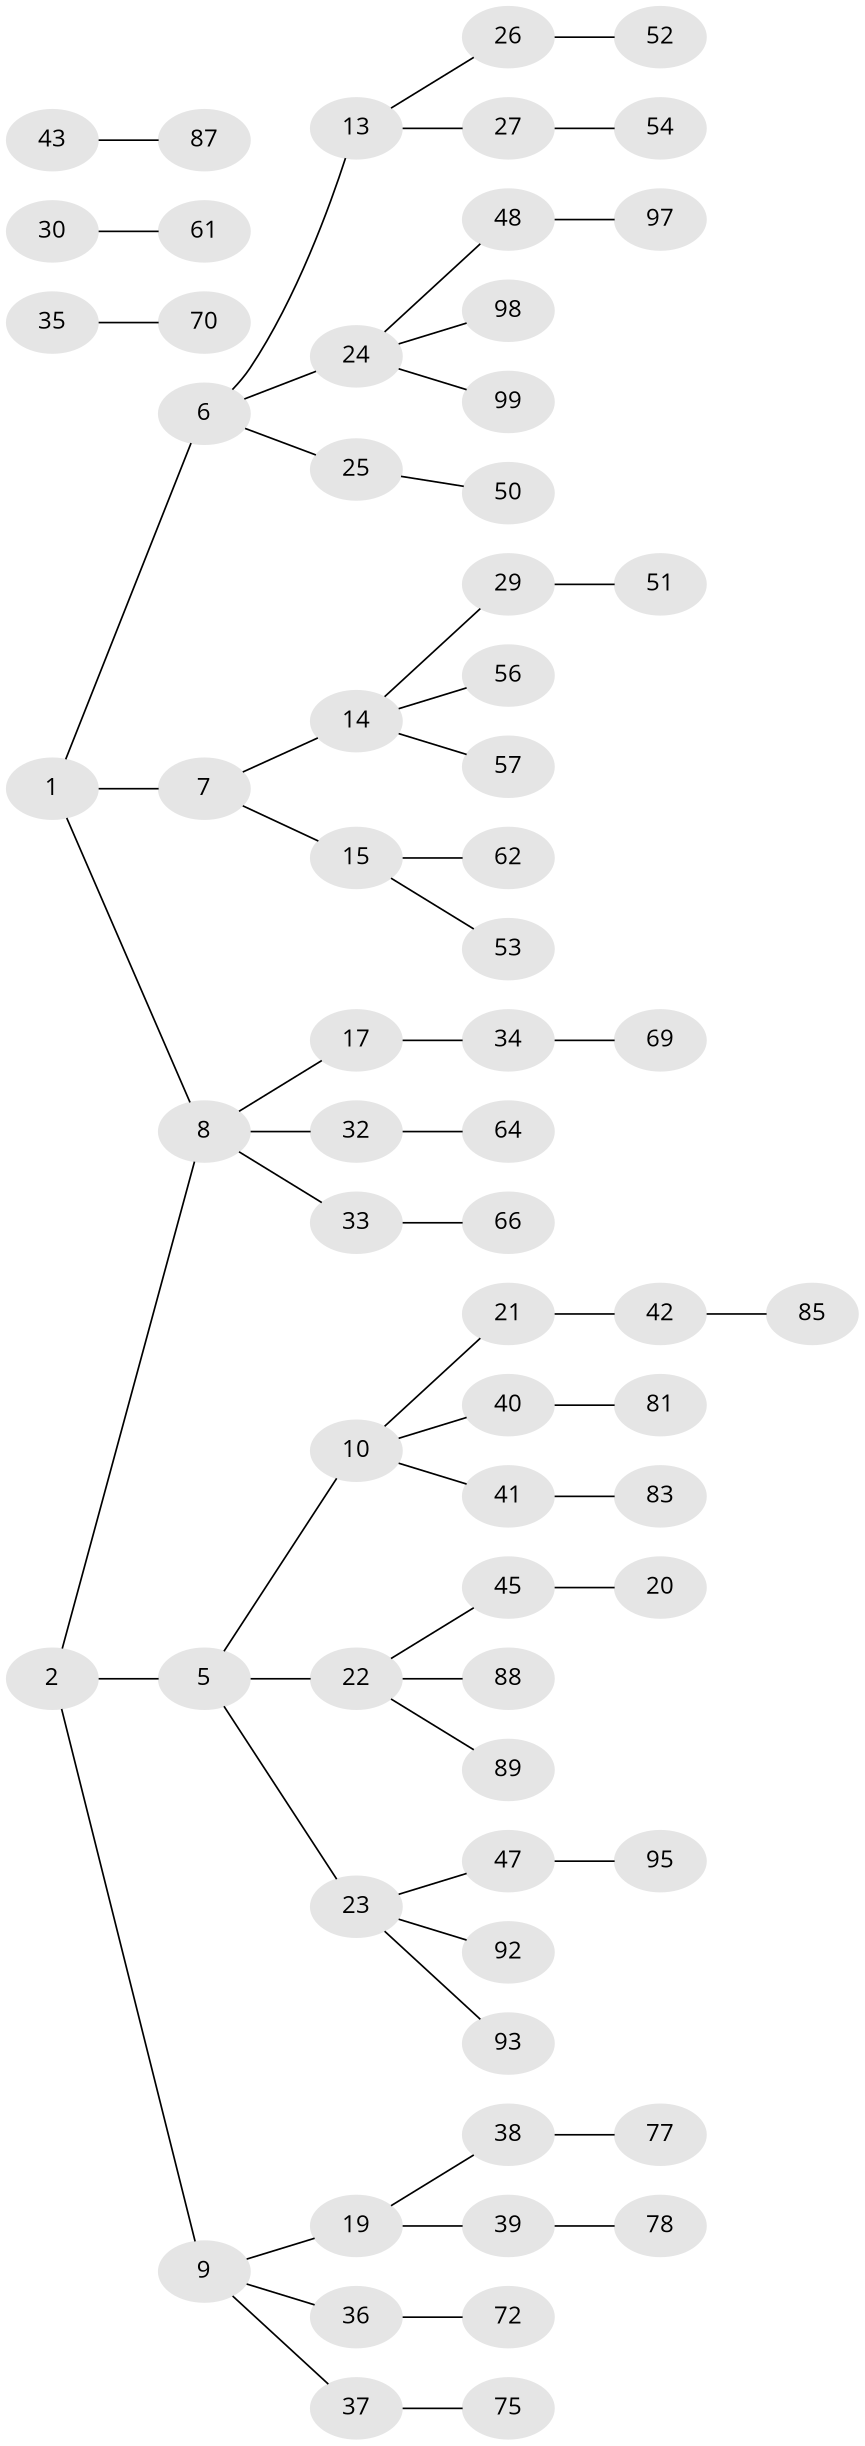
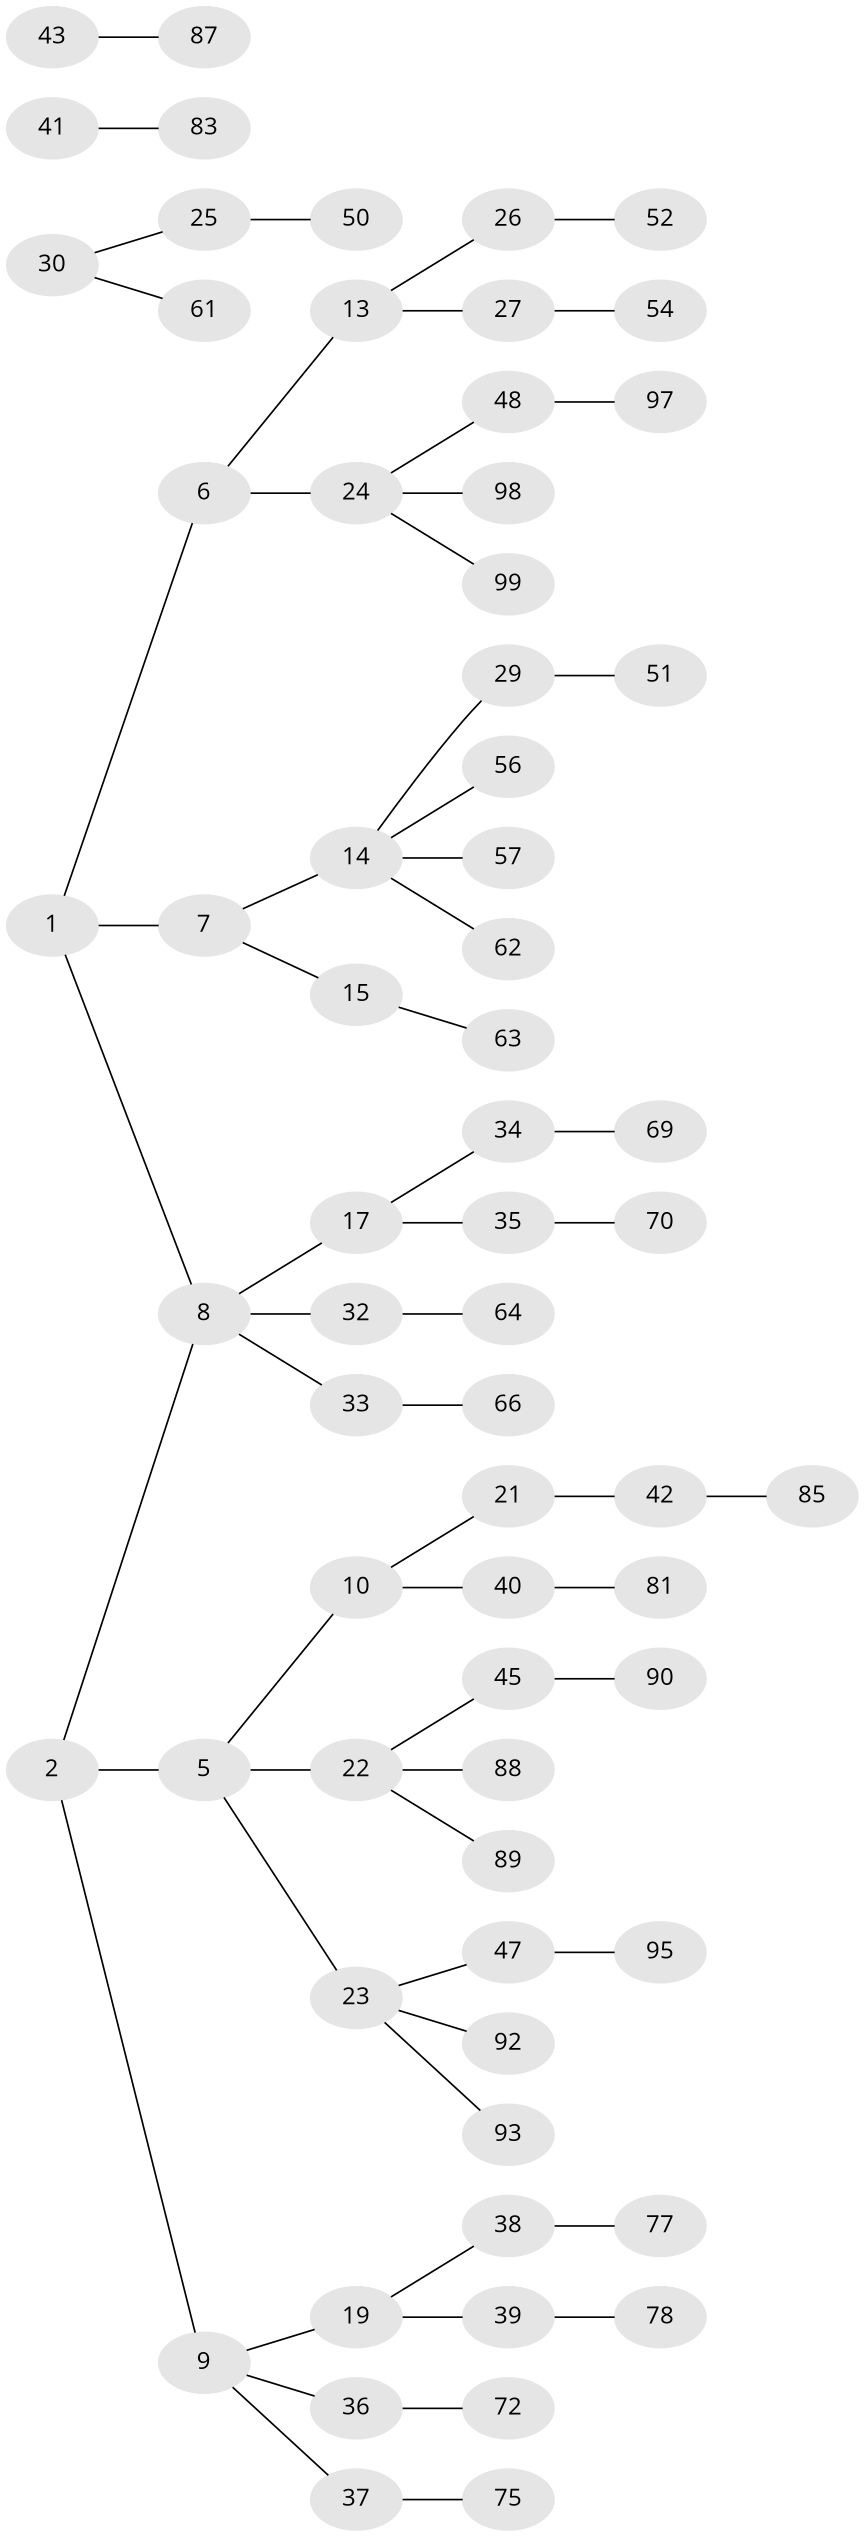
edge "6" -- "25": now "30" -- "25"
edge "15" -- "62": now "14" -- "62"
node "53": label "53" -> "63"
edge "17" -- "35": added
edge "10" -- "41": removed
node "20": label "20" -> "90"
